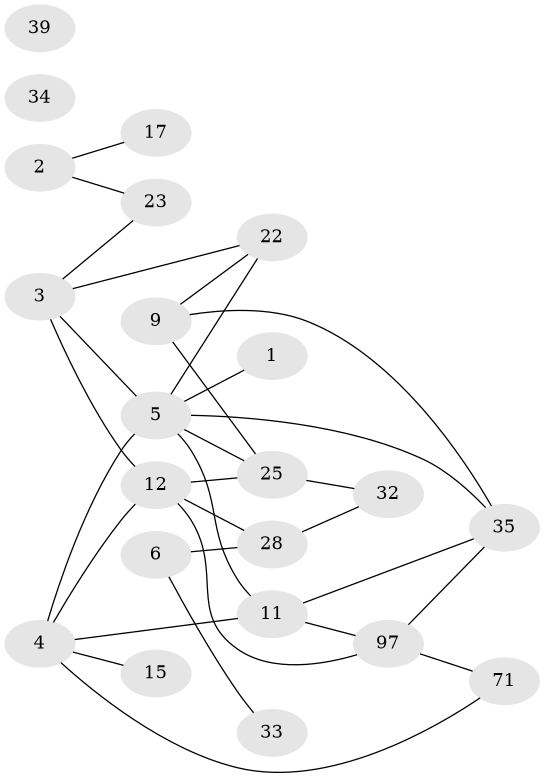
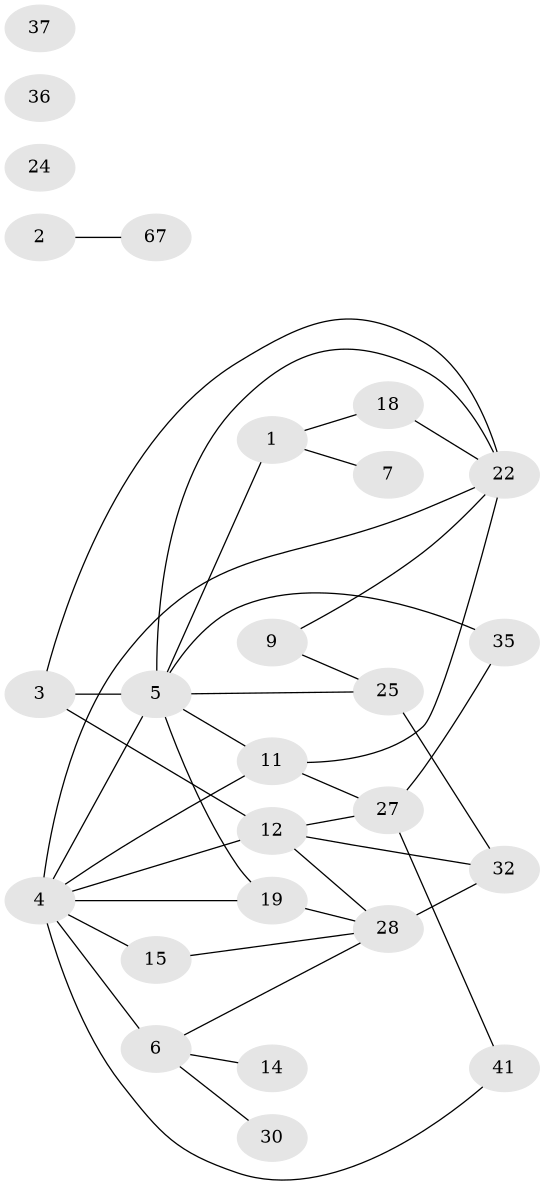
node "39": label "39" -> "36"
node "37": added
node "34": label "34" -> "24"
node "17": label "17" -> "67"
node "23": removed
edge "9" -- "35": removed
node "18": added
node "7": added
edge "25" -- "12": now "32" -- "12"
edge "35" -- "11": now "22" -- "11"
edge "22" -- "4": added
node "97": label "97" -> "27"
node "71": label "71" -> "41"
node "33": label "33" -> "30"
node "19": added
edge "28" -- "15": added
edge "4" -- "6": added
node "14": added
